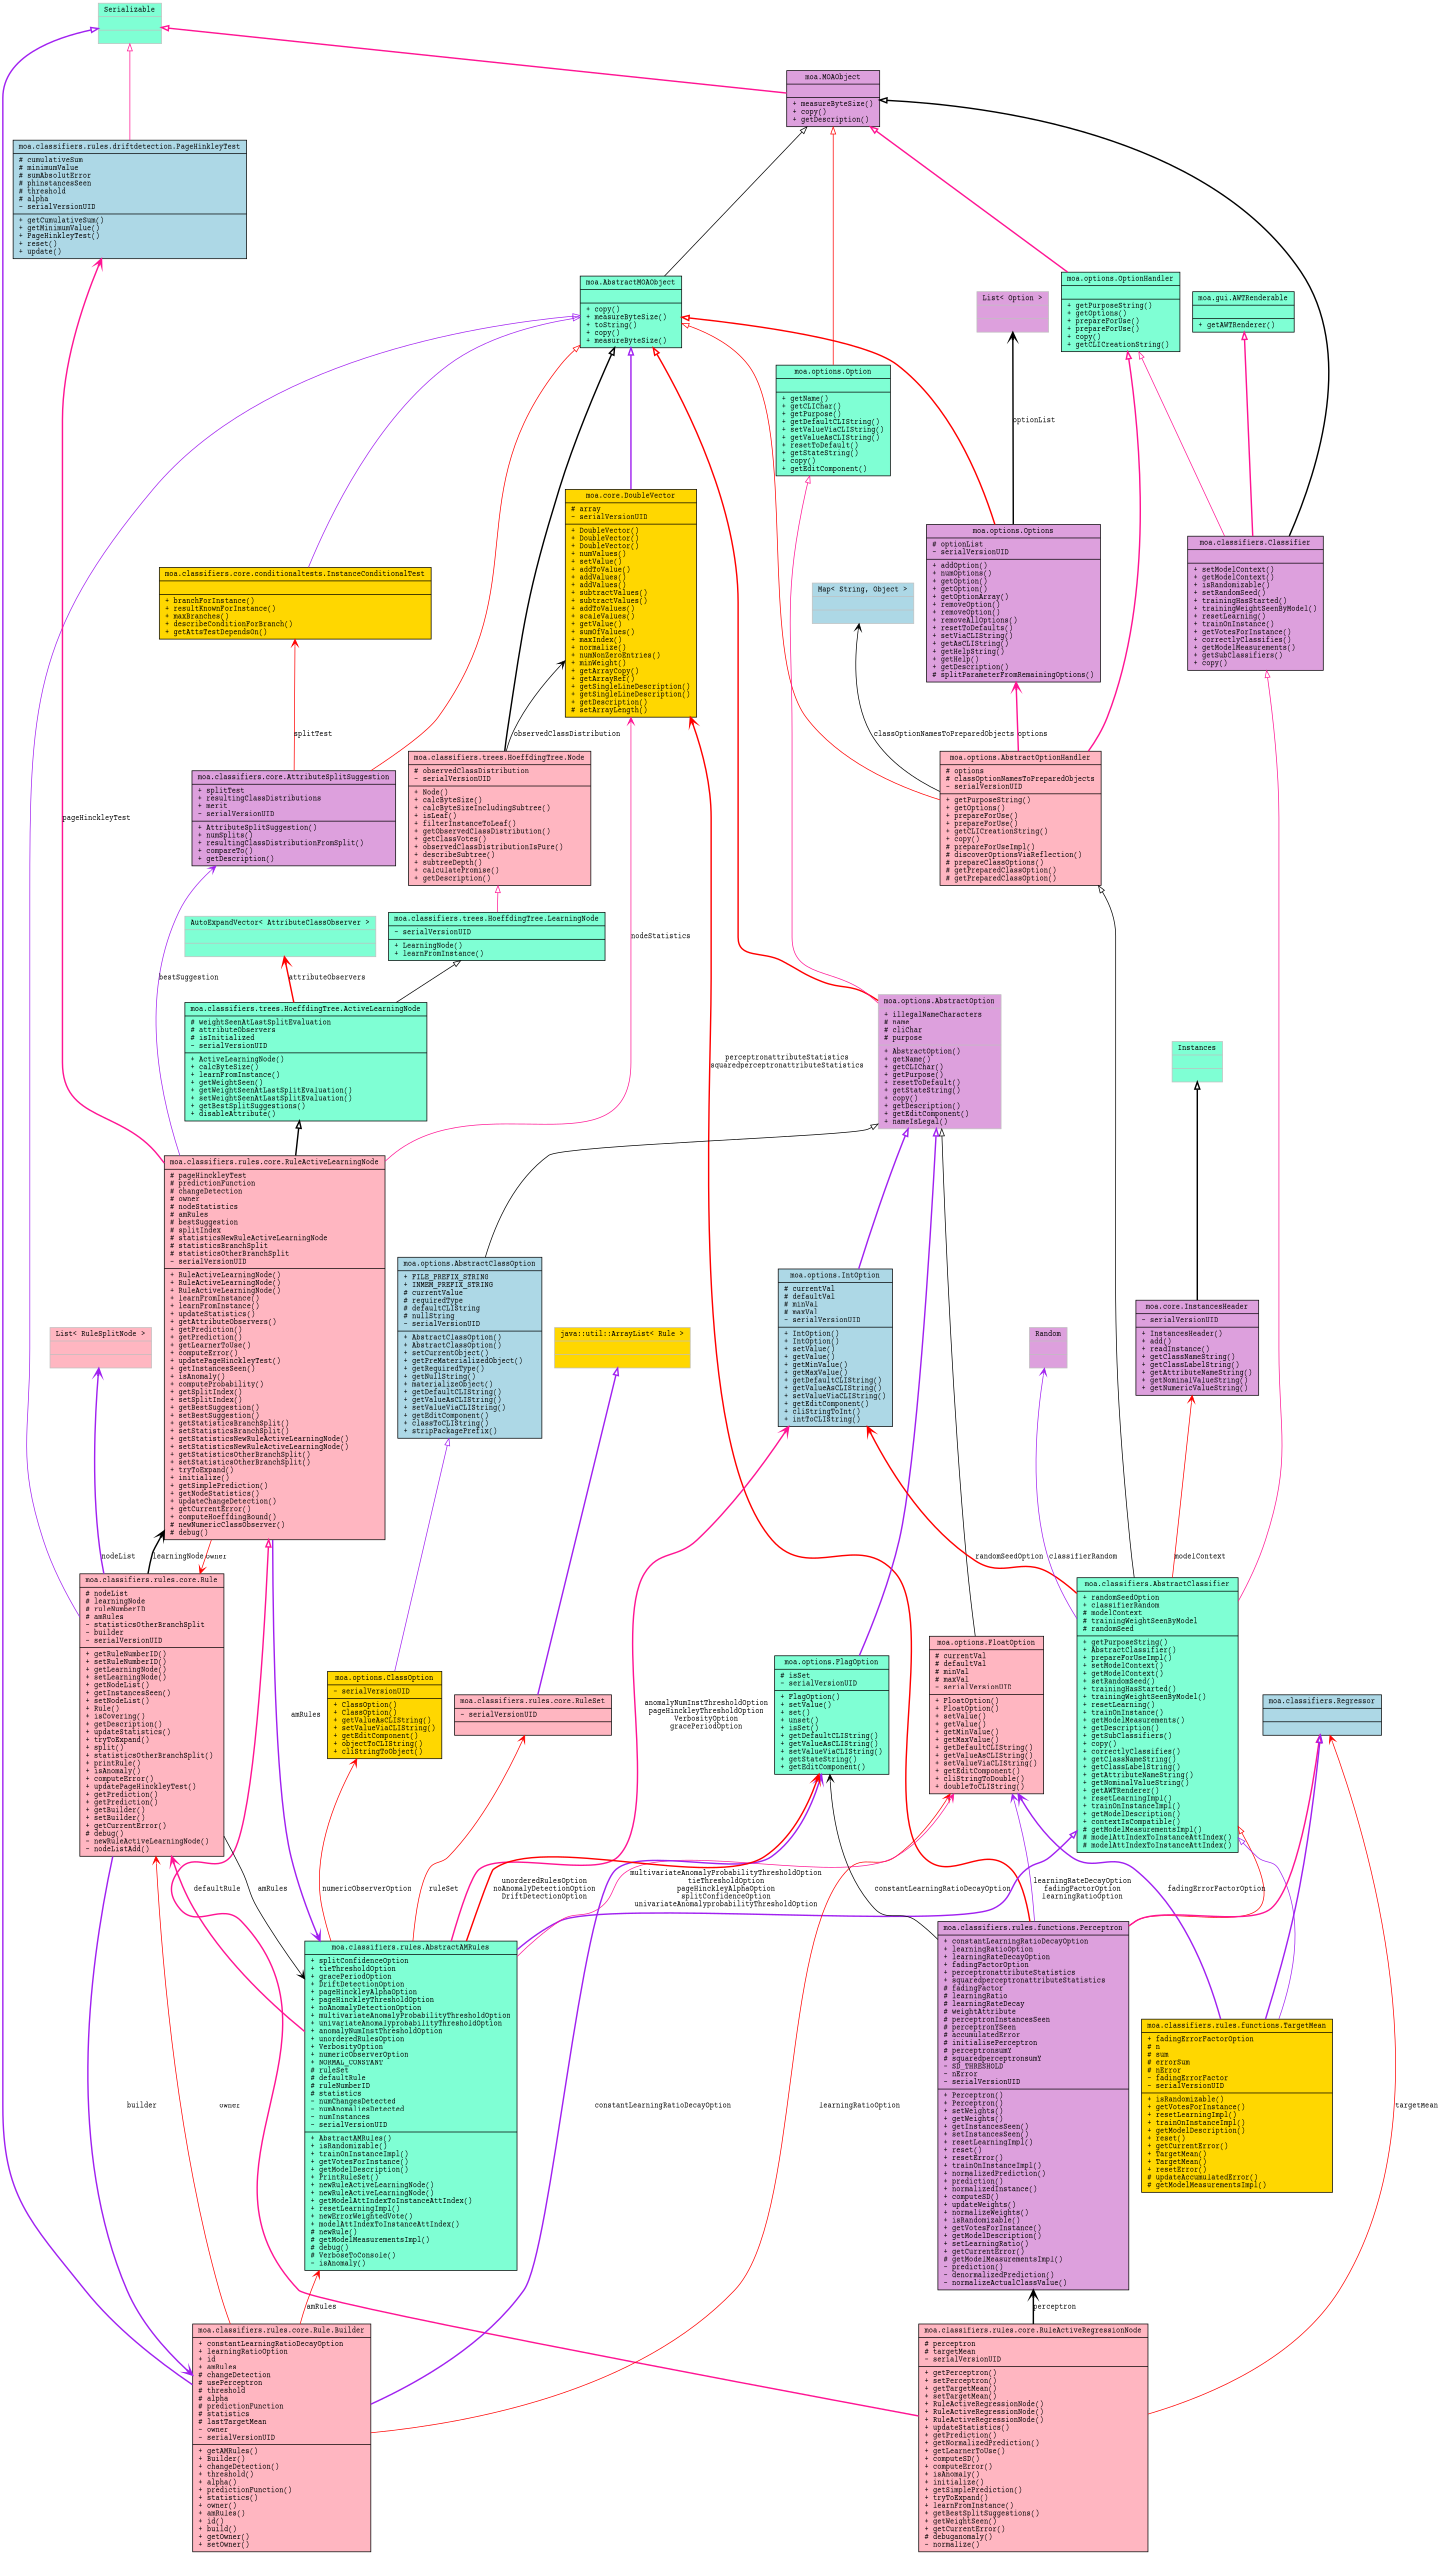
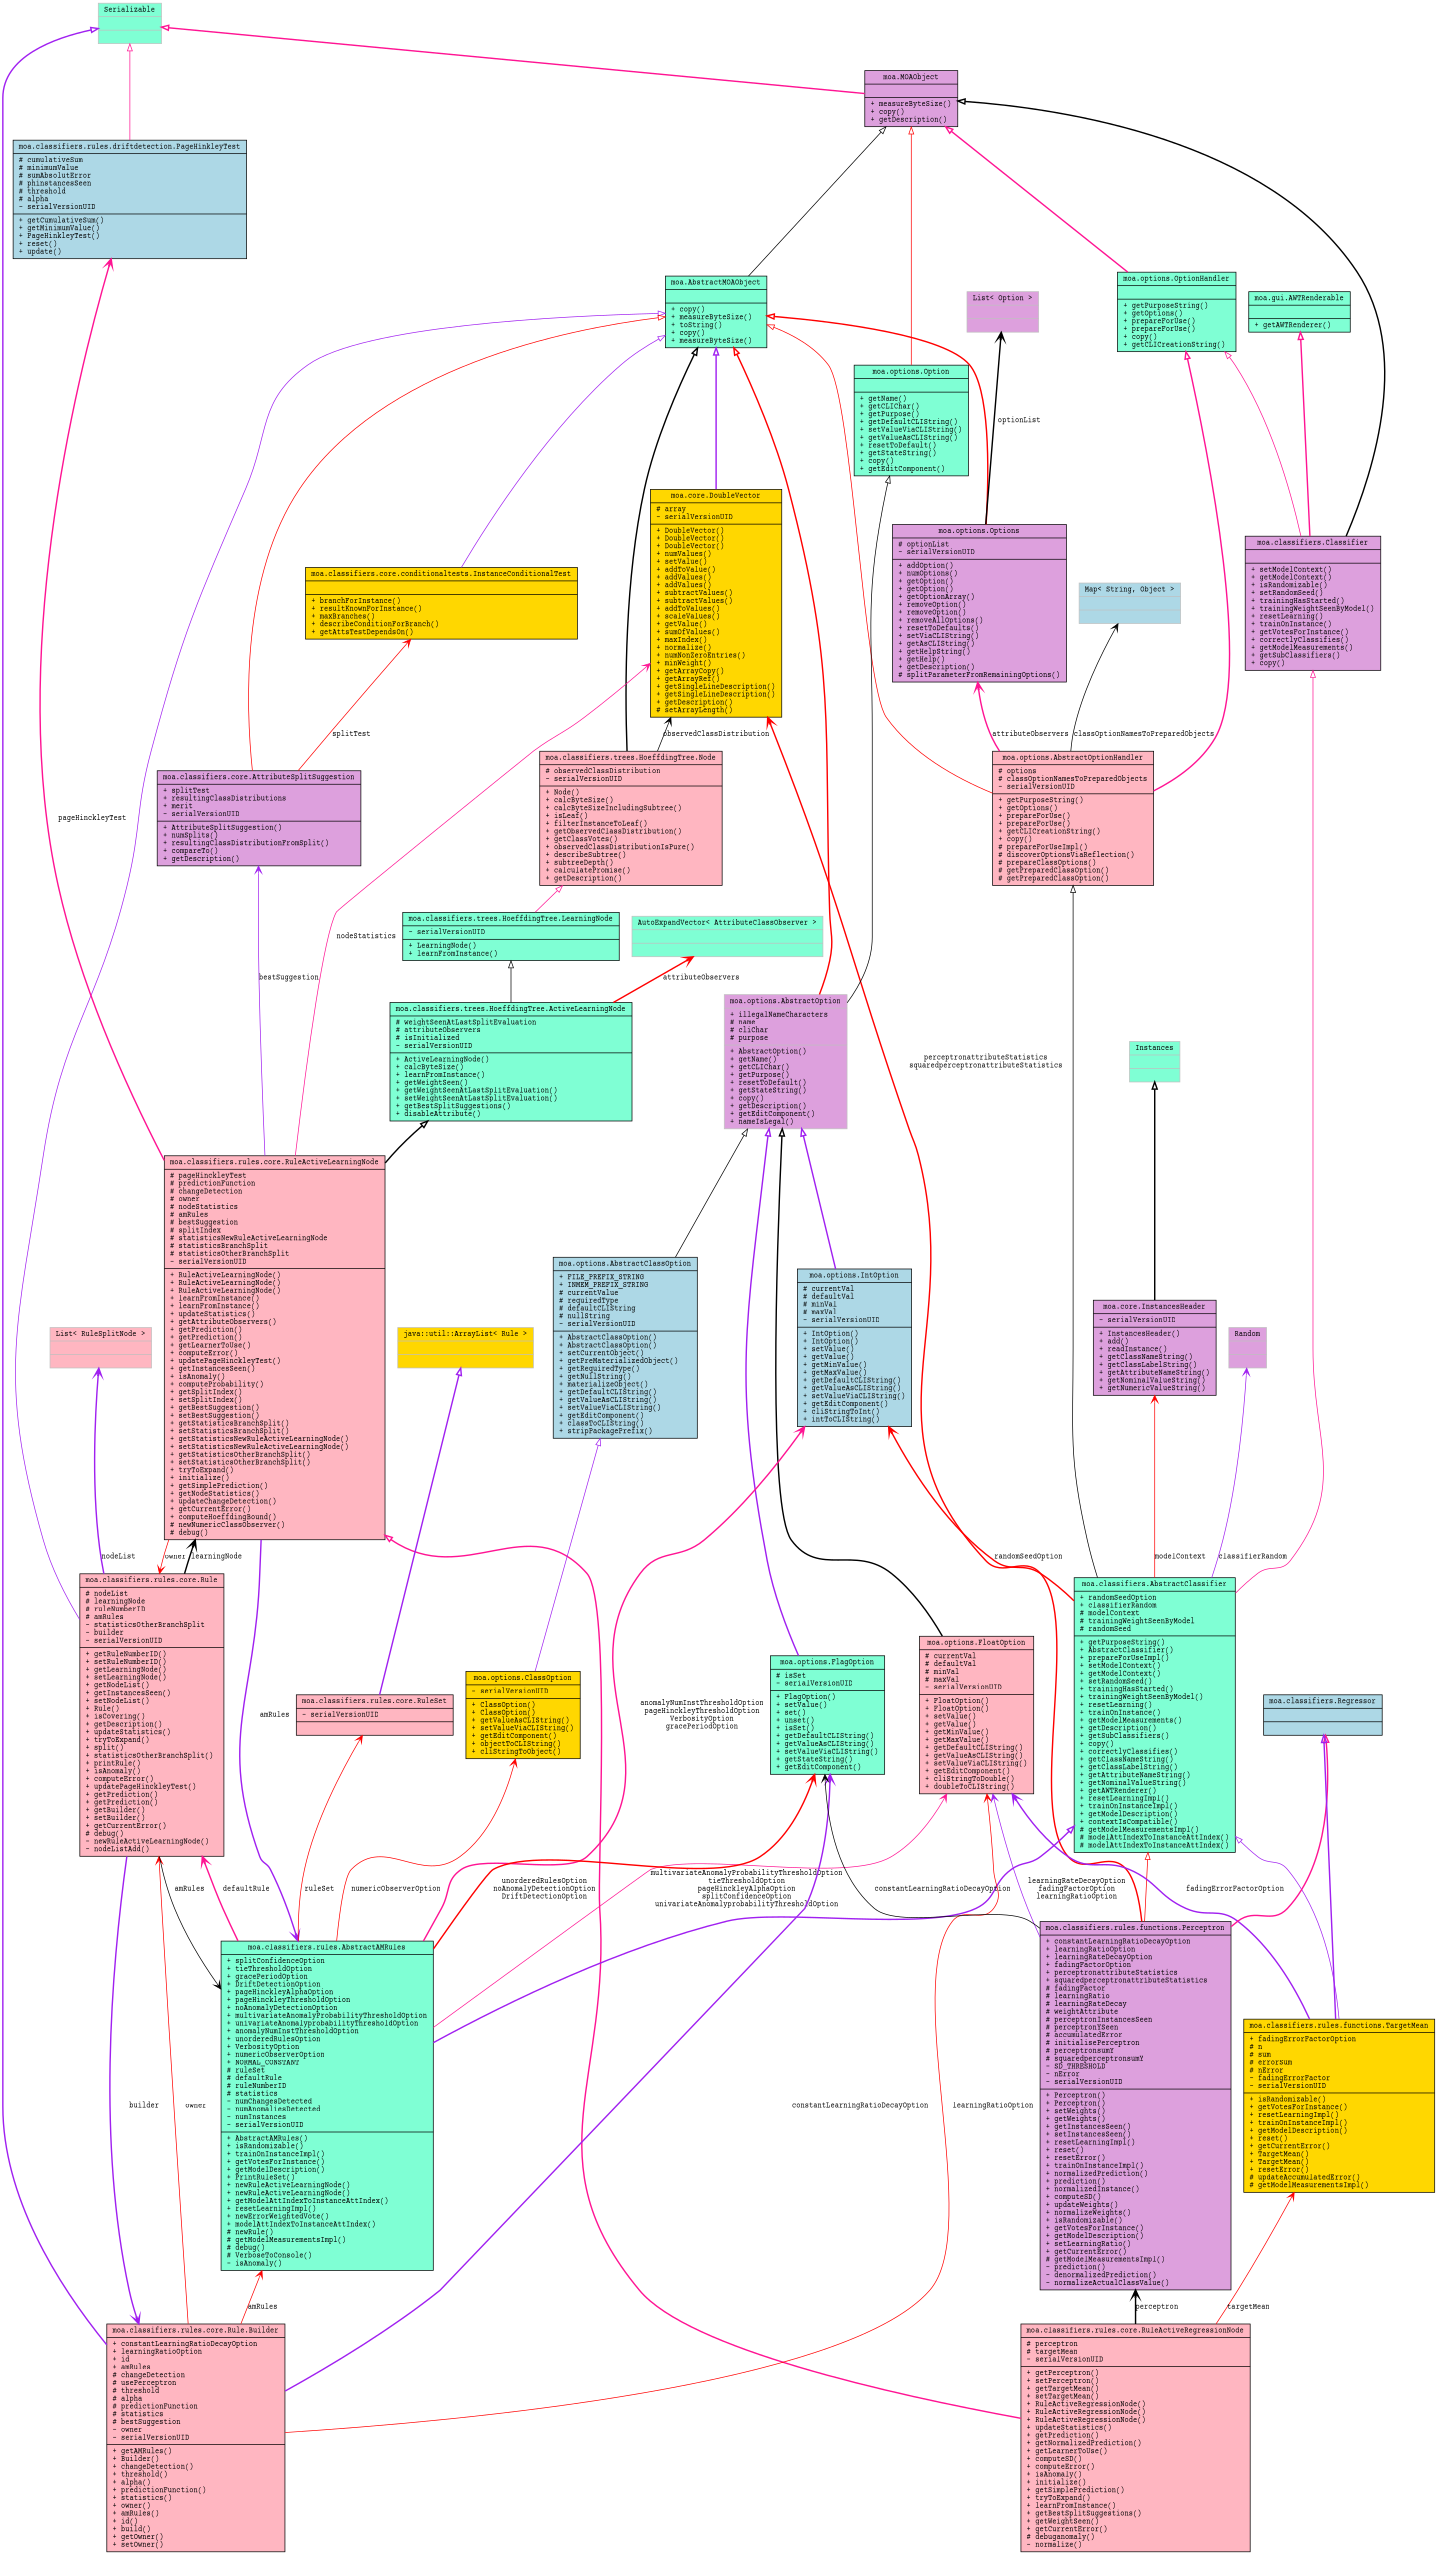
edge "moa.options.AbstractOptionHandler" -> "moa.options.Options": label "options" -> "attributeObservers"
edge "moa.options.AbstractOption" -> "moa.options.Option": color deeppink -> black
edge "moa.options.FloatOption" -> "moa.options.AbstractOption": style solid -> bold
edge "moa.classifiers.rules.core.RuleActiveRegressionNode" -> "moa.classifiers.Regressor": now "moa.classifiers.rules.core.RuleActiveRegressionNode" -> "moa.classifiers.rules.functions.TargetMean"
node "moa.classifiers.rules.core.Rule.Builder": text "# lastTargetMean" -> "# bestSuggestion"
